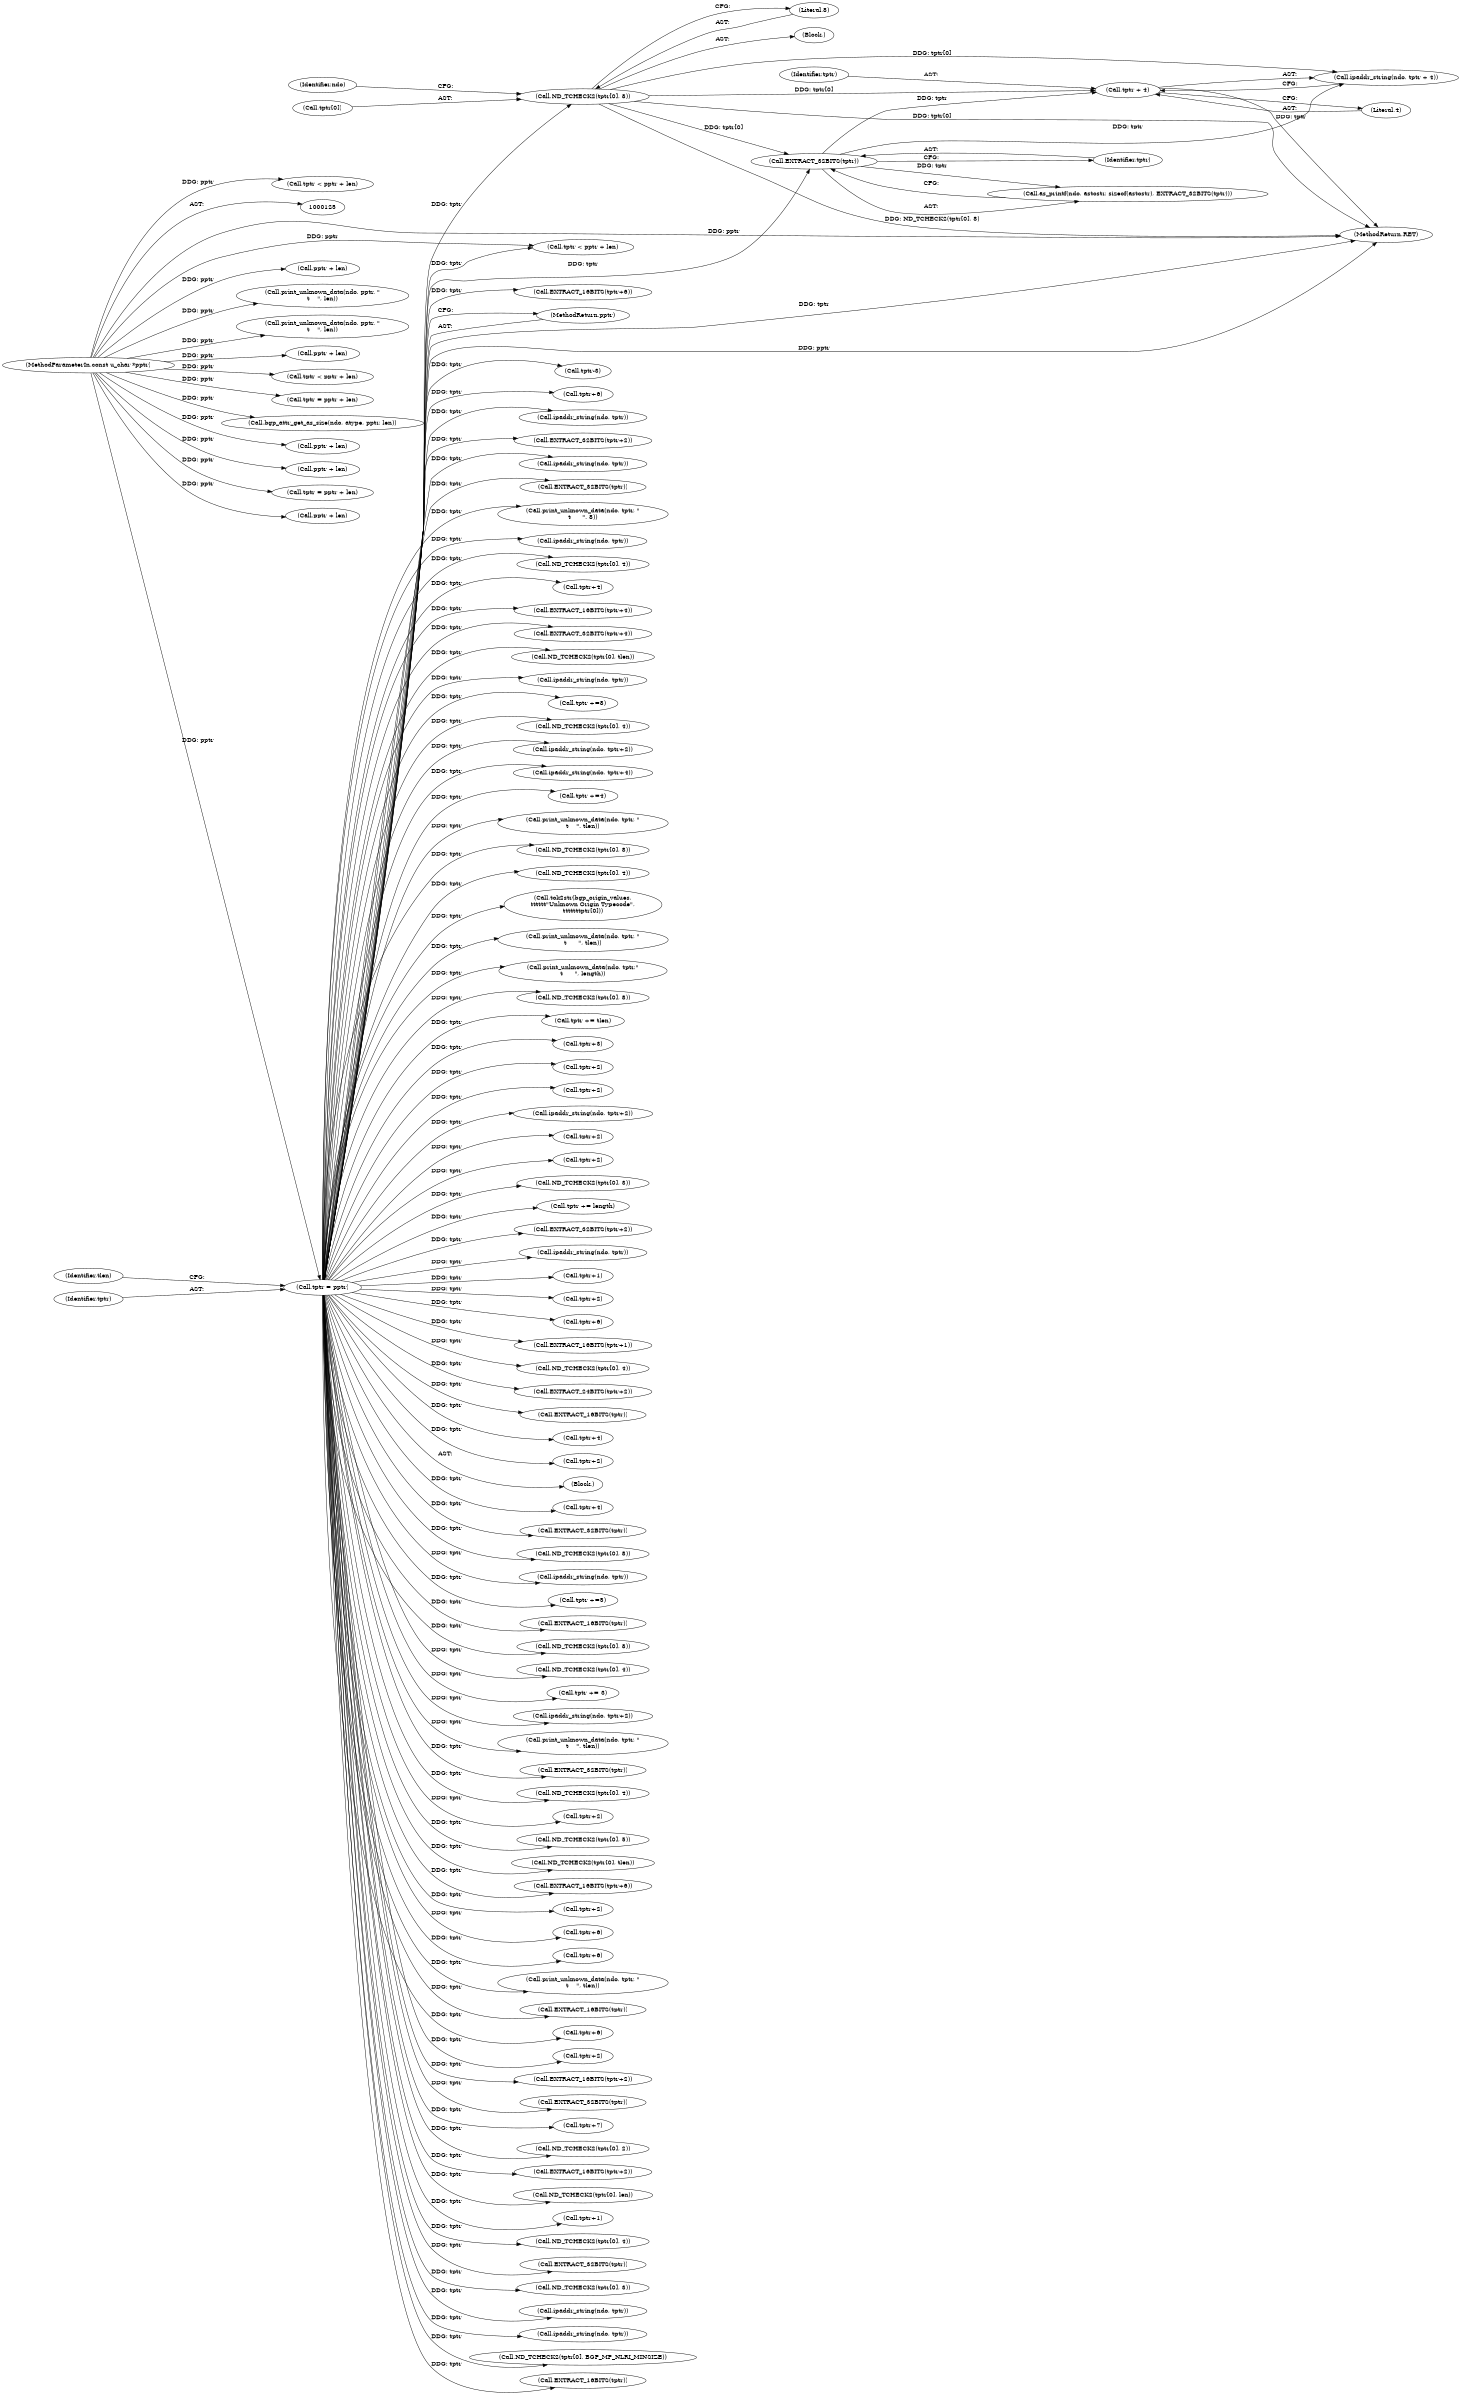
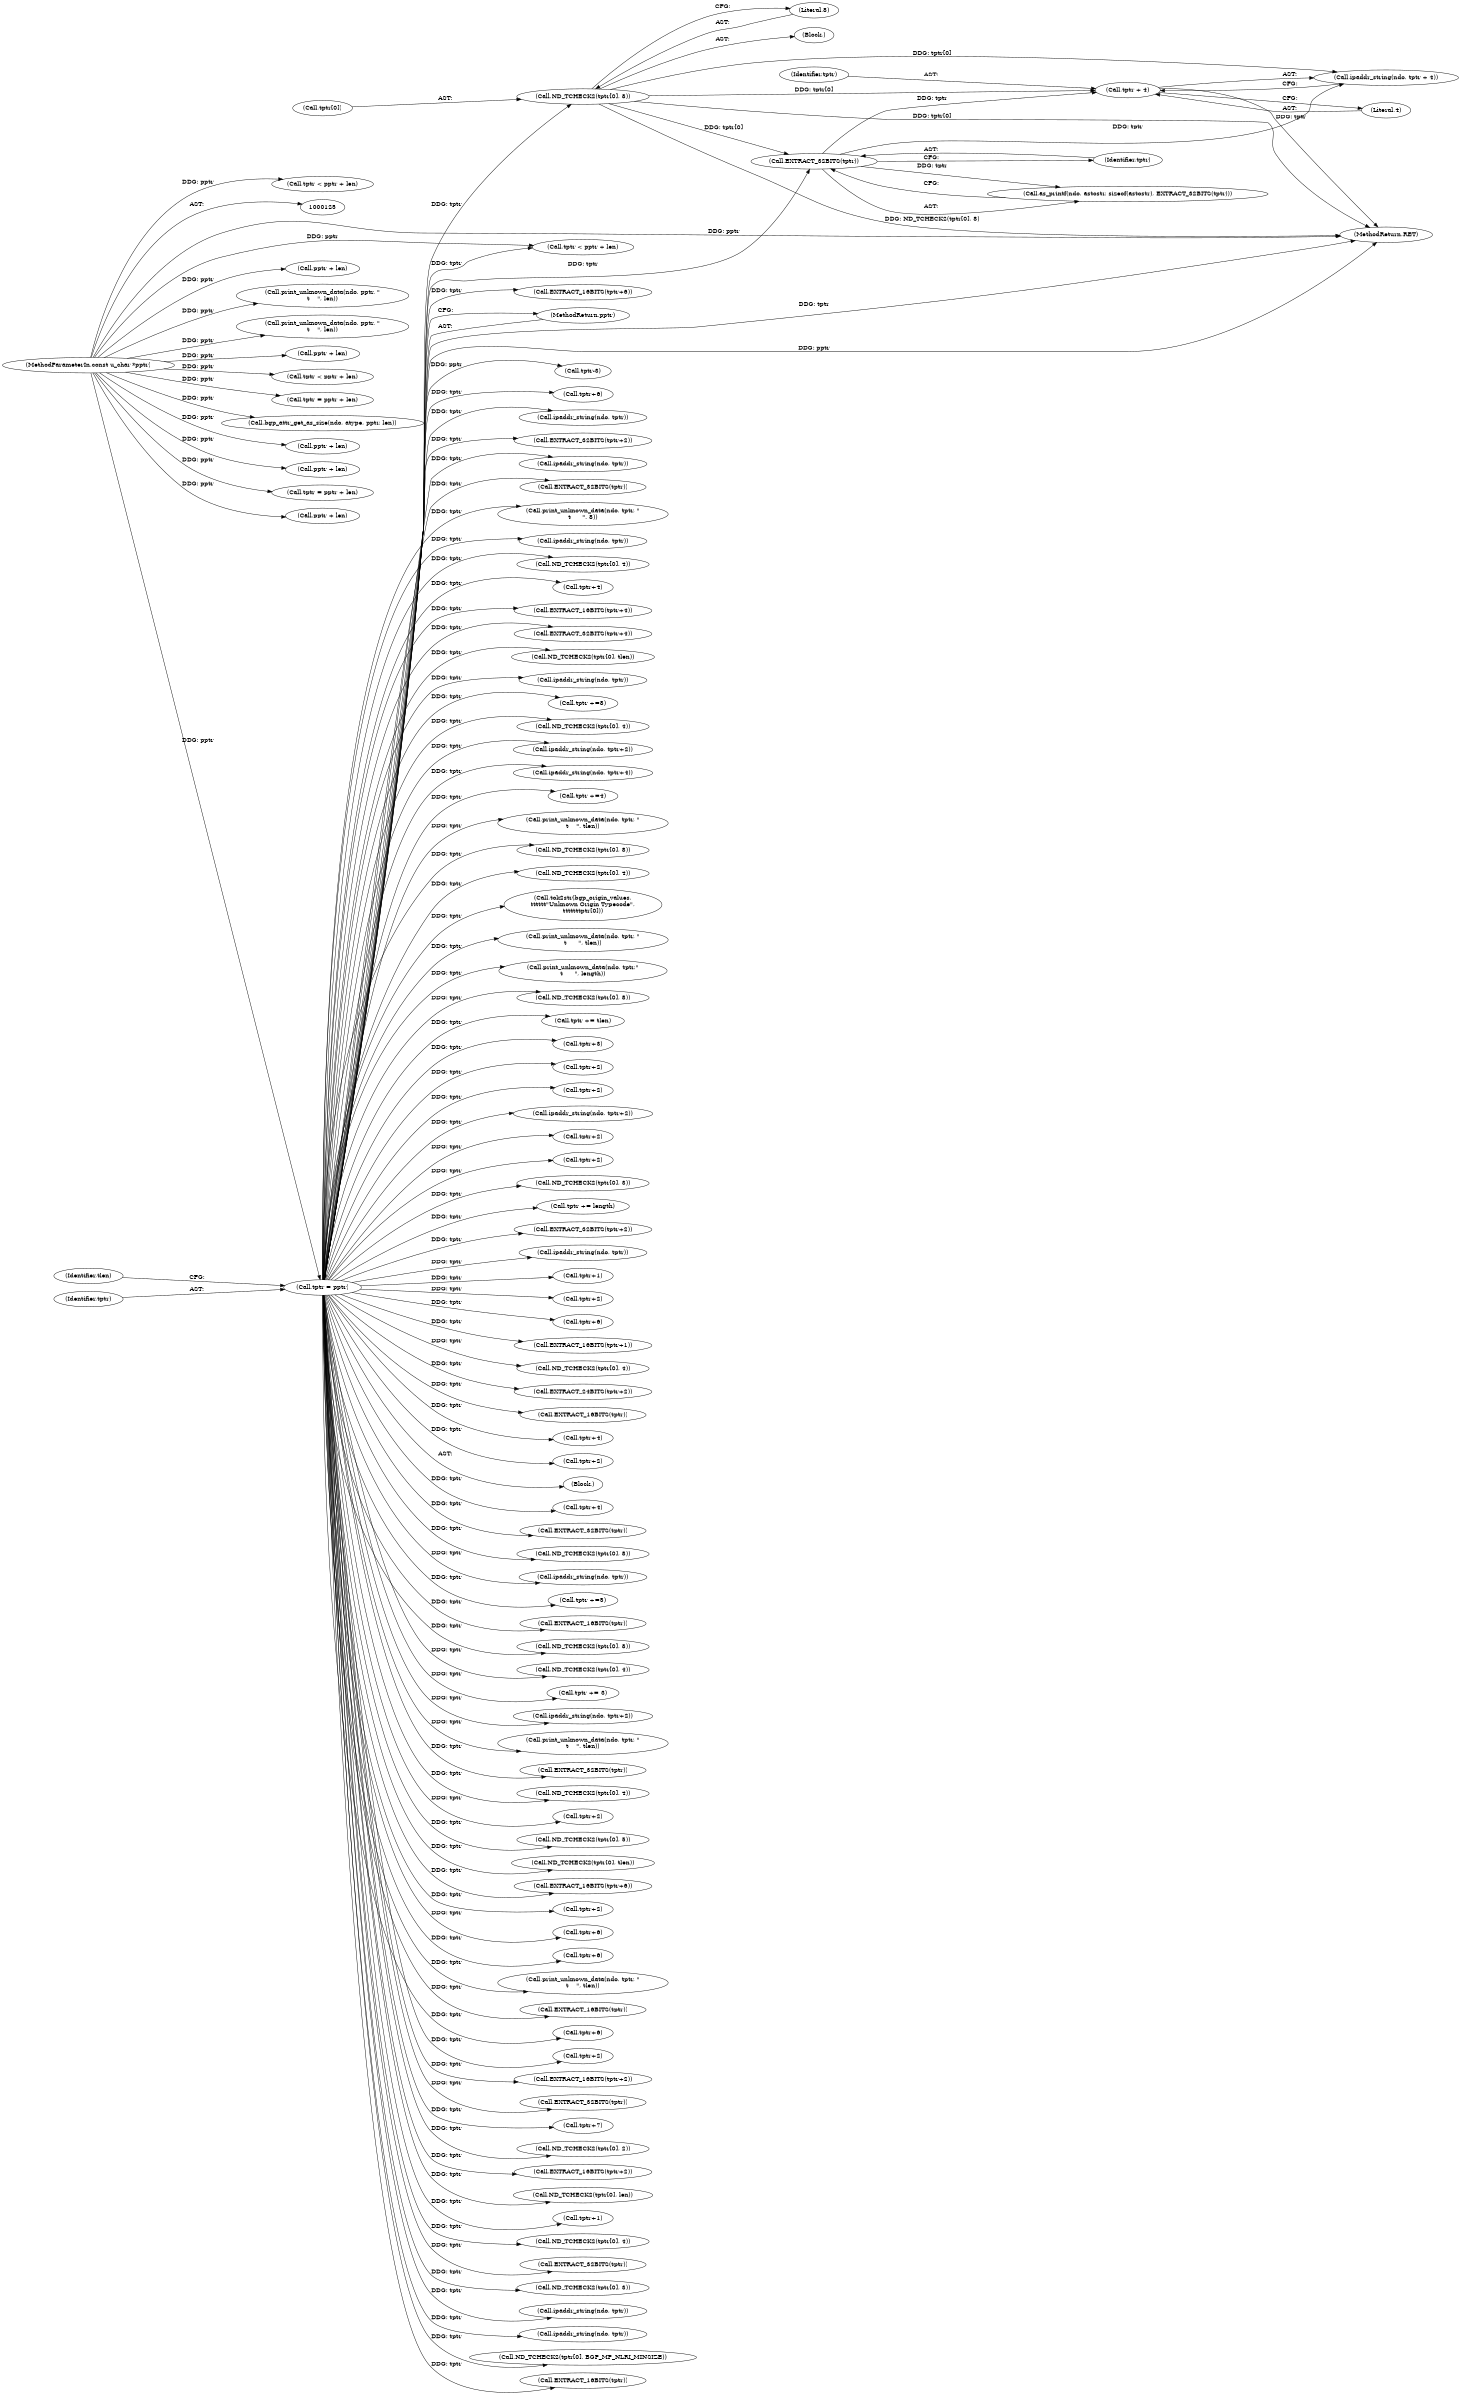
node "(Identifier,ndo)": removed
edge "(Call,tptr = pptr)" -> "(Call,tptr-3)": label "DDG: tptr" -> "DDG: pptr"
